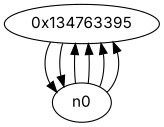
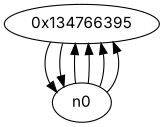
node "0x134763395": label "0x134763395" -> "0x134766395"
